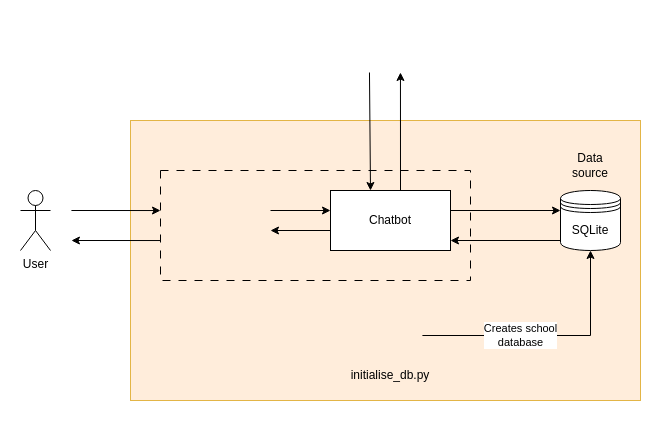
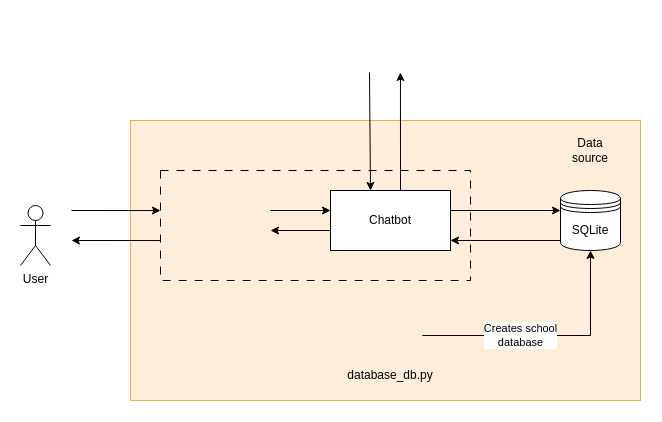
node "Data source": moved (591, 166) -> (591, 151)
node "User": moved (36, 221) -> (36, 236)
node "initialise_db.py": label "initialise_db.py" -> "database_db.py"
